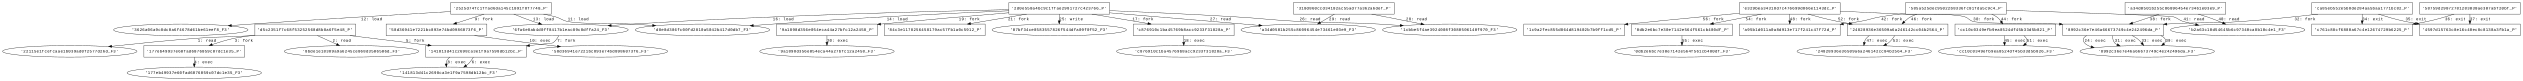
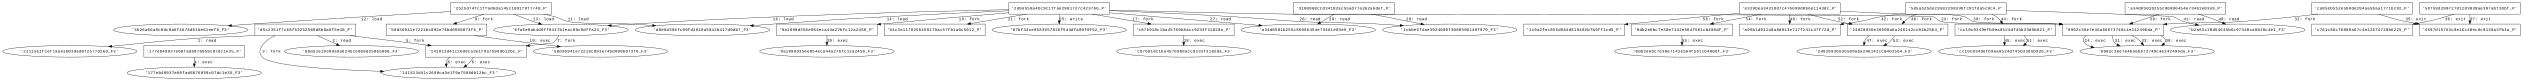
edge "'2d0e550a4bc9c1ffae2981727c423766_P'" -> "'8992c36e7e46a66673749c4e242496da_P'": added, label "23: fork"
edge "'ca85eb552e5b8de284aa5baa1771bc82_P'" -> "'c761c88cf6880a67c4e12674729b6225_P'": removed, label "34: exit"
edge "'d5c2351f7c68f53252568d8b8a6f5e48_P'" -> "'177eb49937e60fad6076059c07dc1e35_P'": now "'d5c2351f7c68f53252568d8b8a6f5e48_P'" -> "'141813d41c2698ca3e1f9a7598db12bc_F3'"
